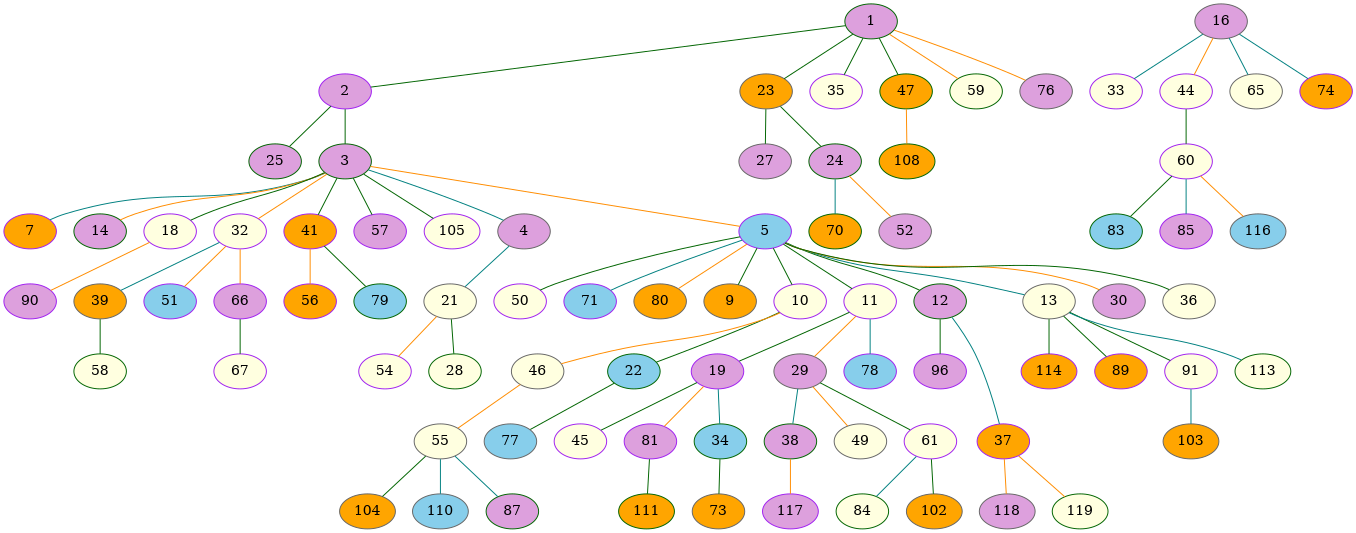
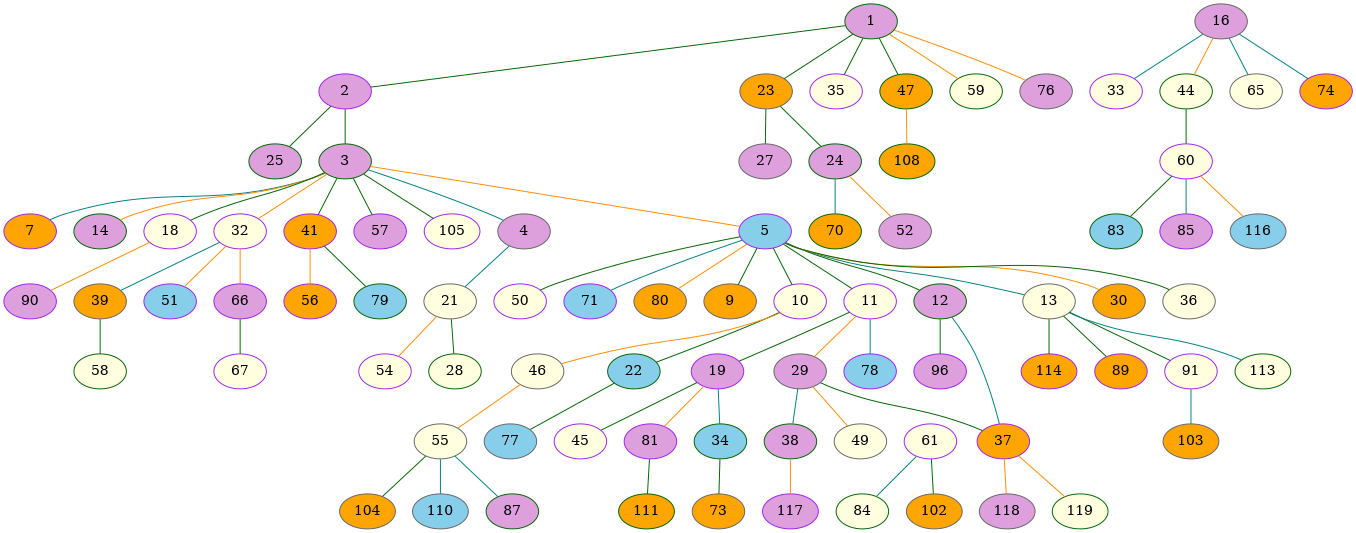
node "44": color purple -> darkgreen
node "30": fillcolor plum -> orange
edge "29" -- "61": now "29" -- "37"
